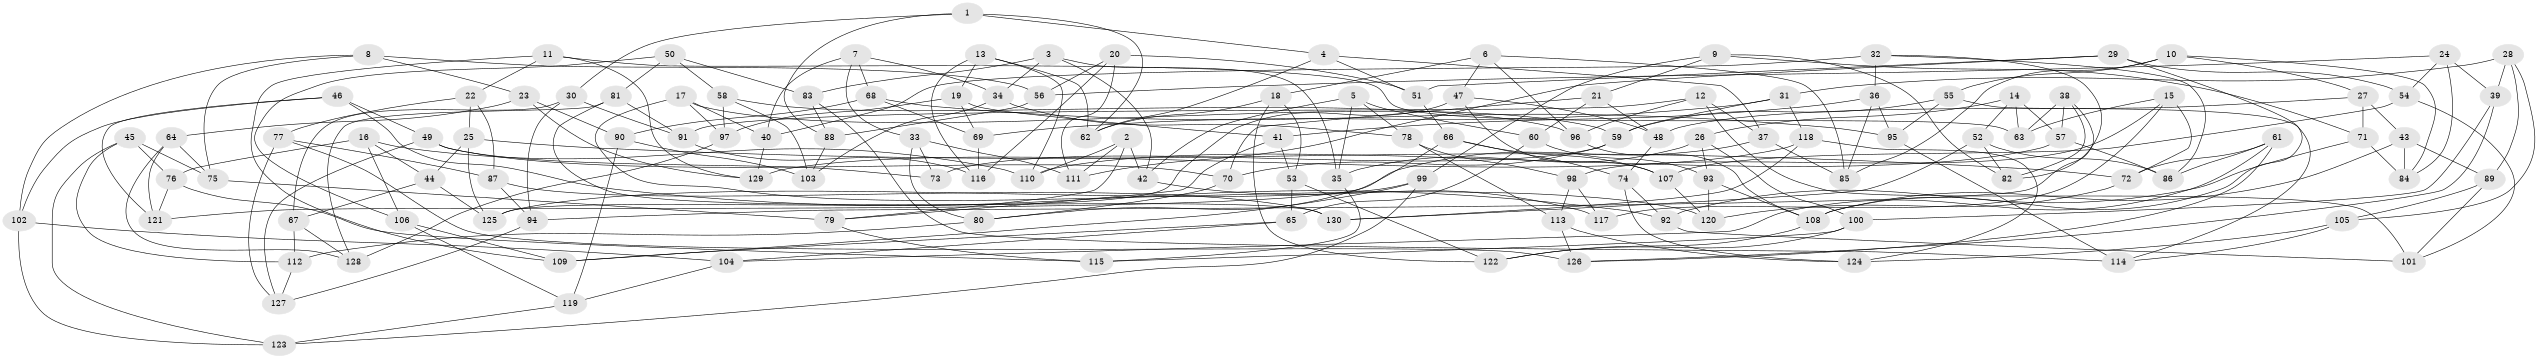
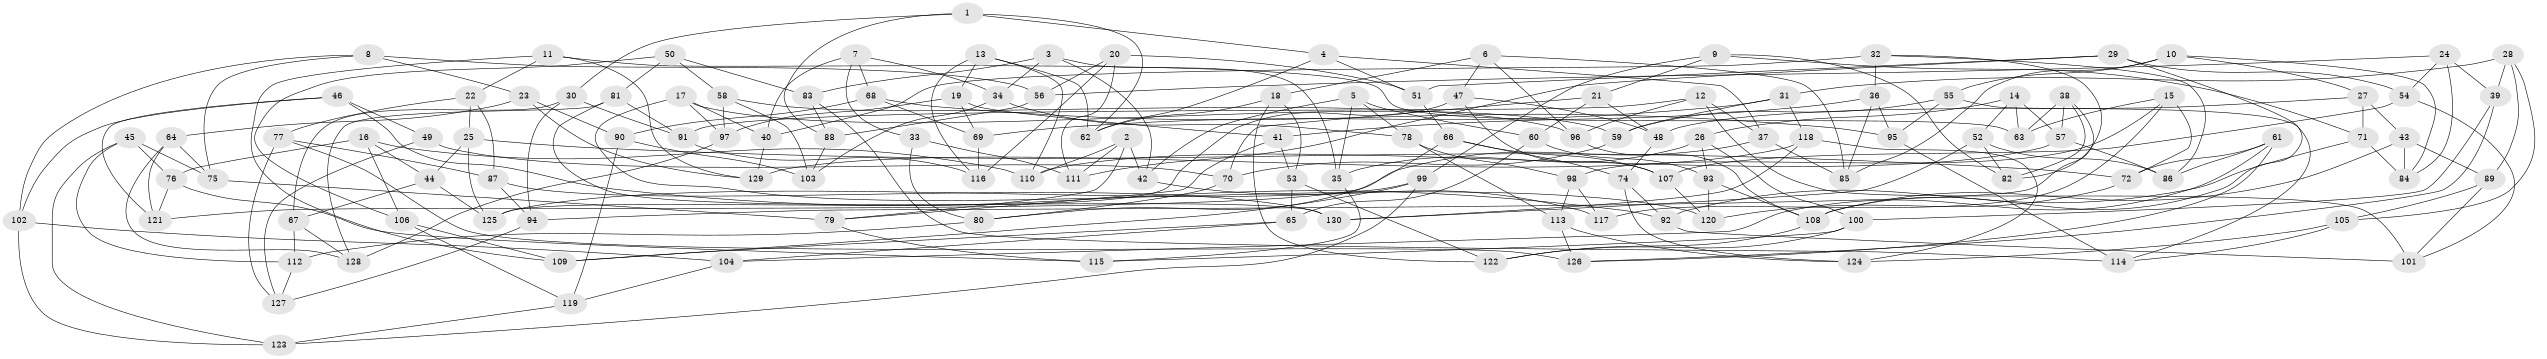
node "73": removed
